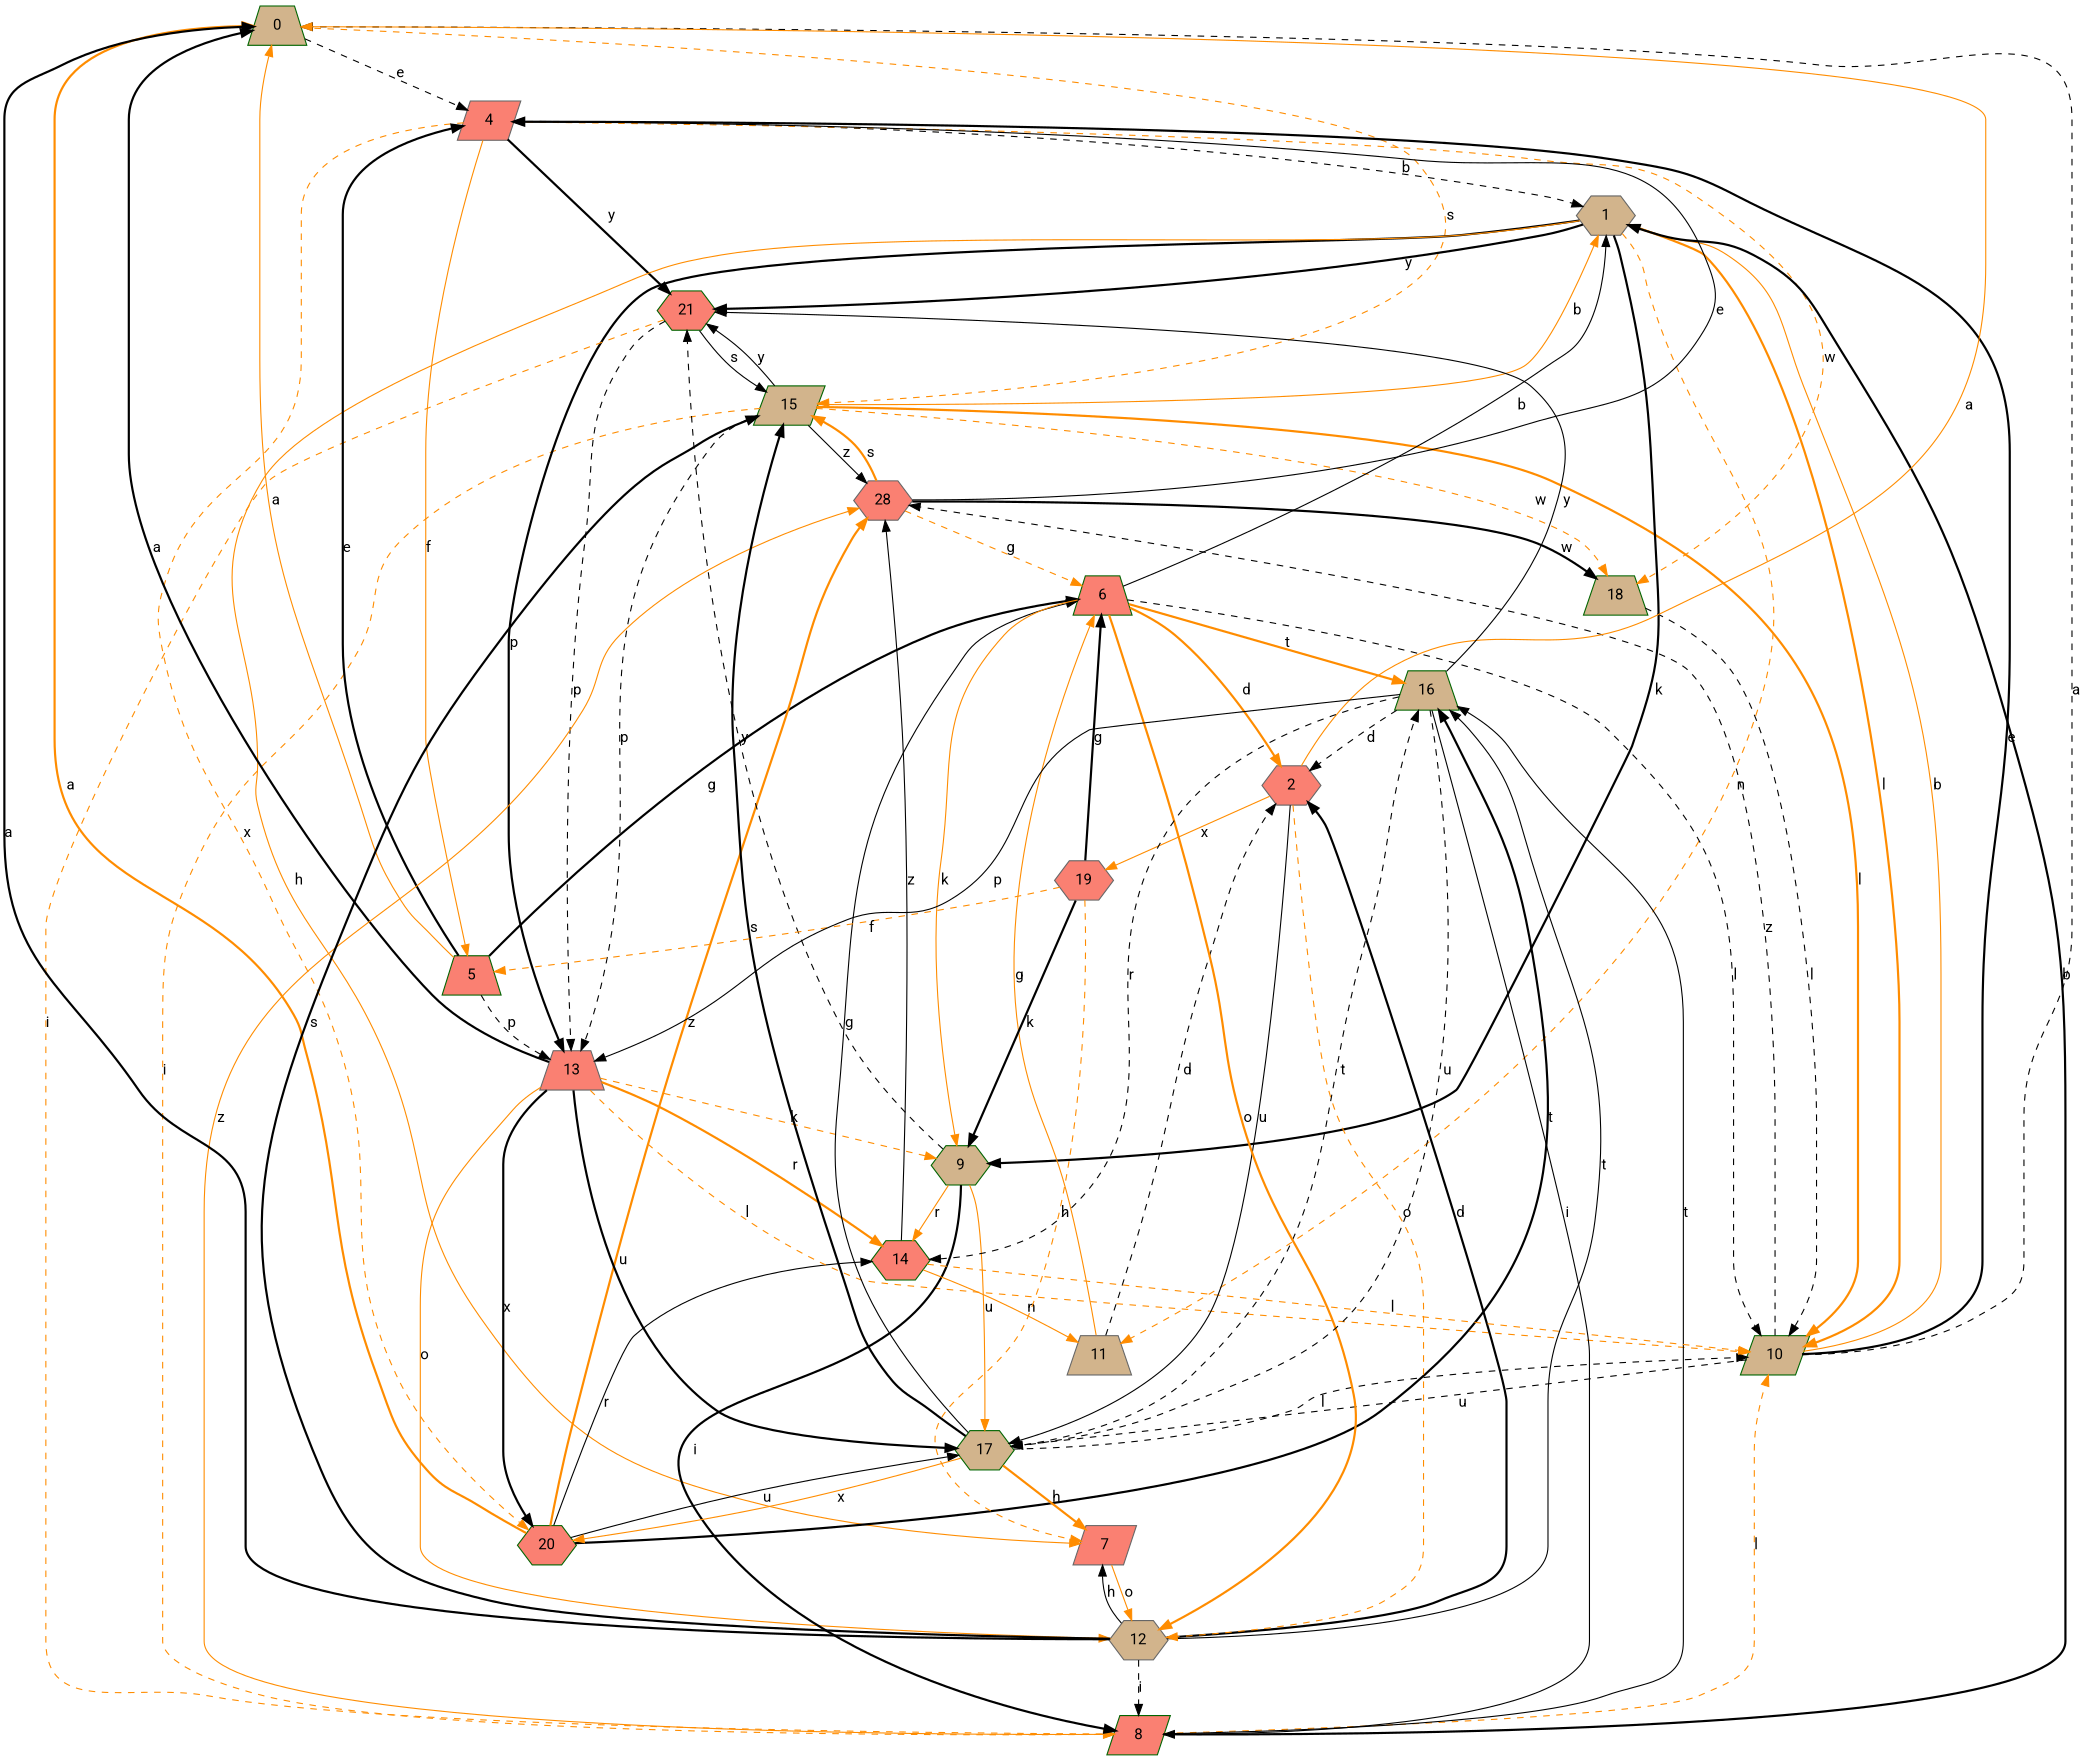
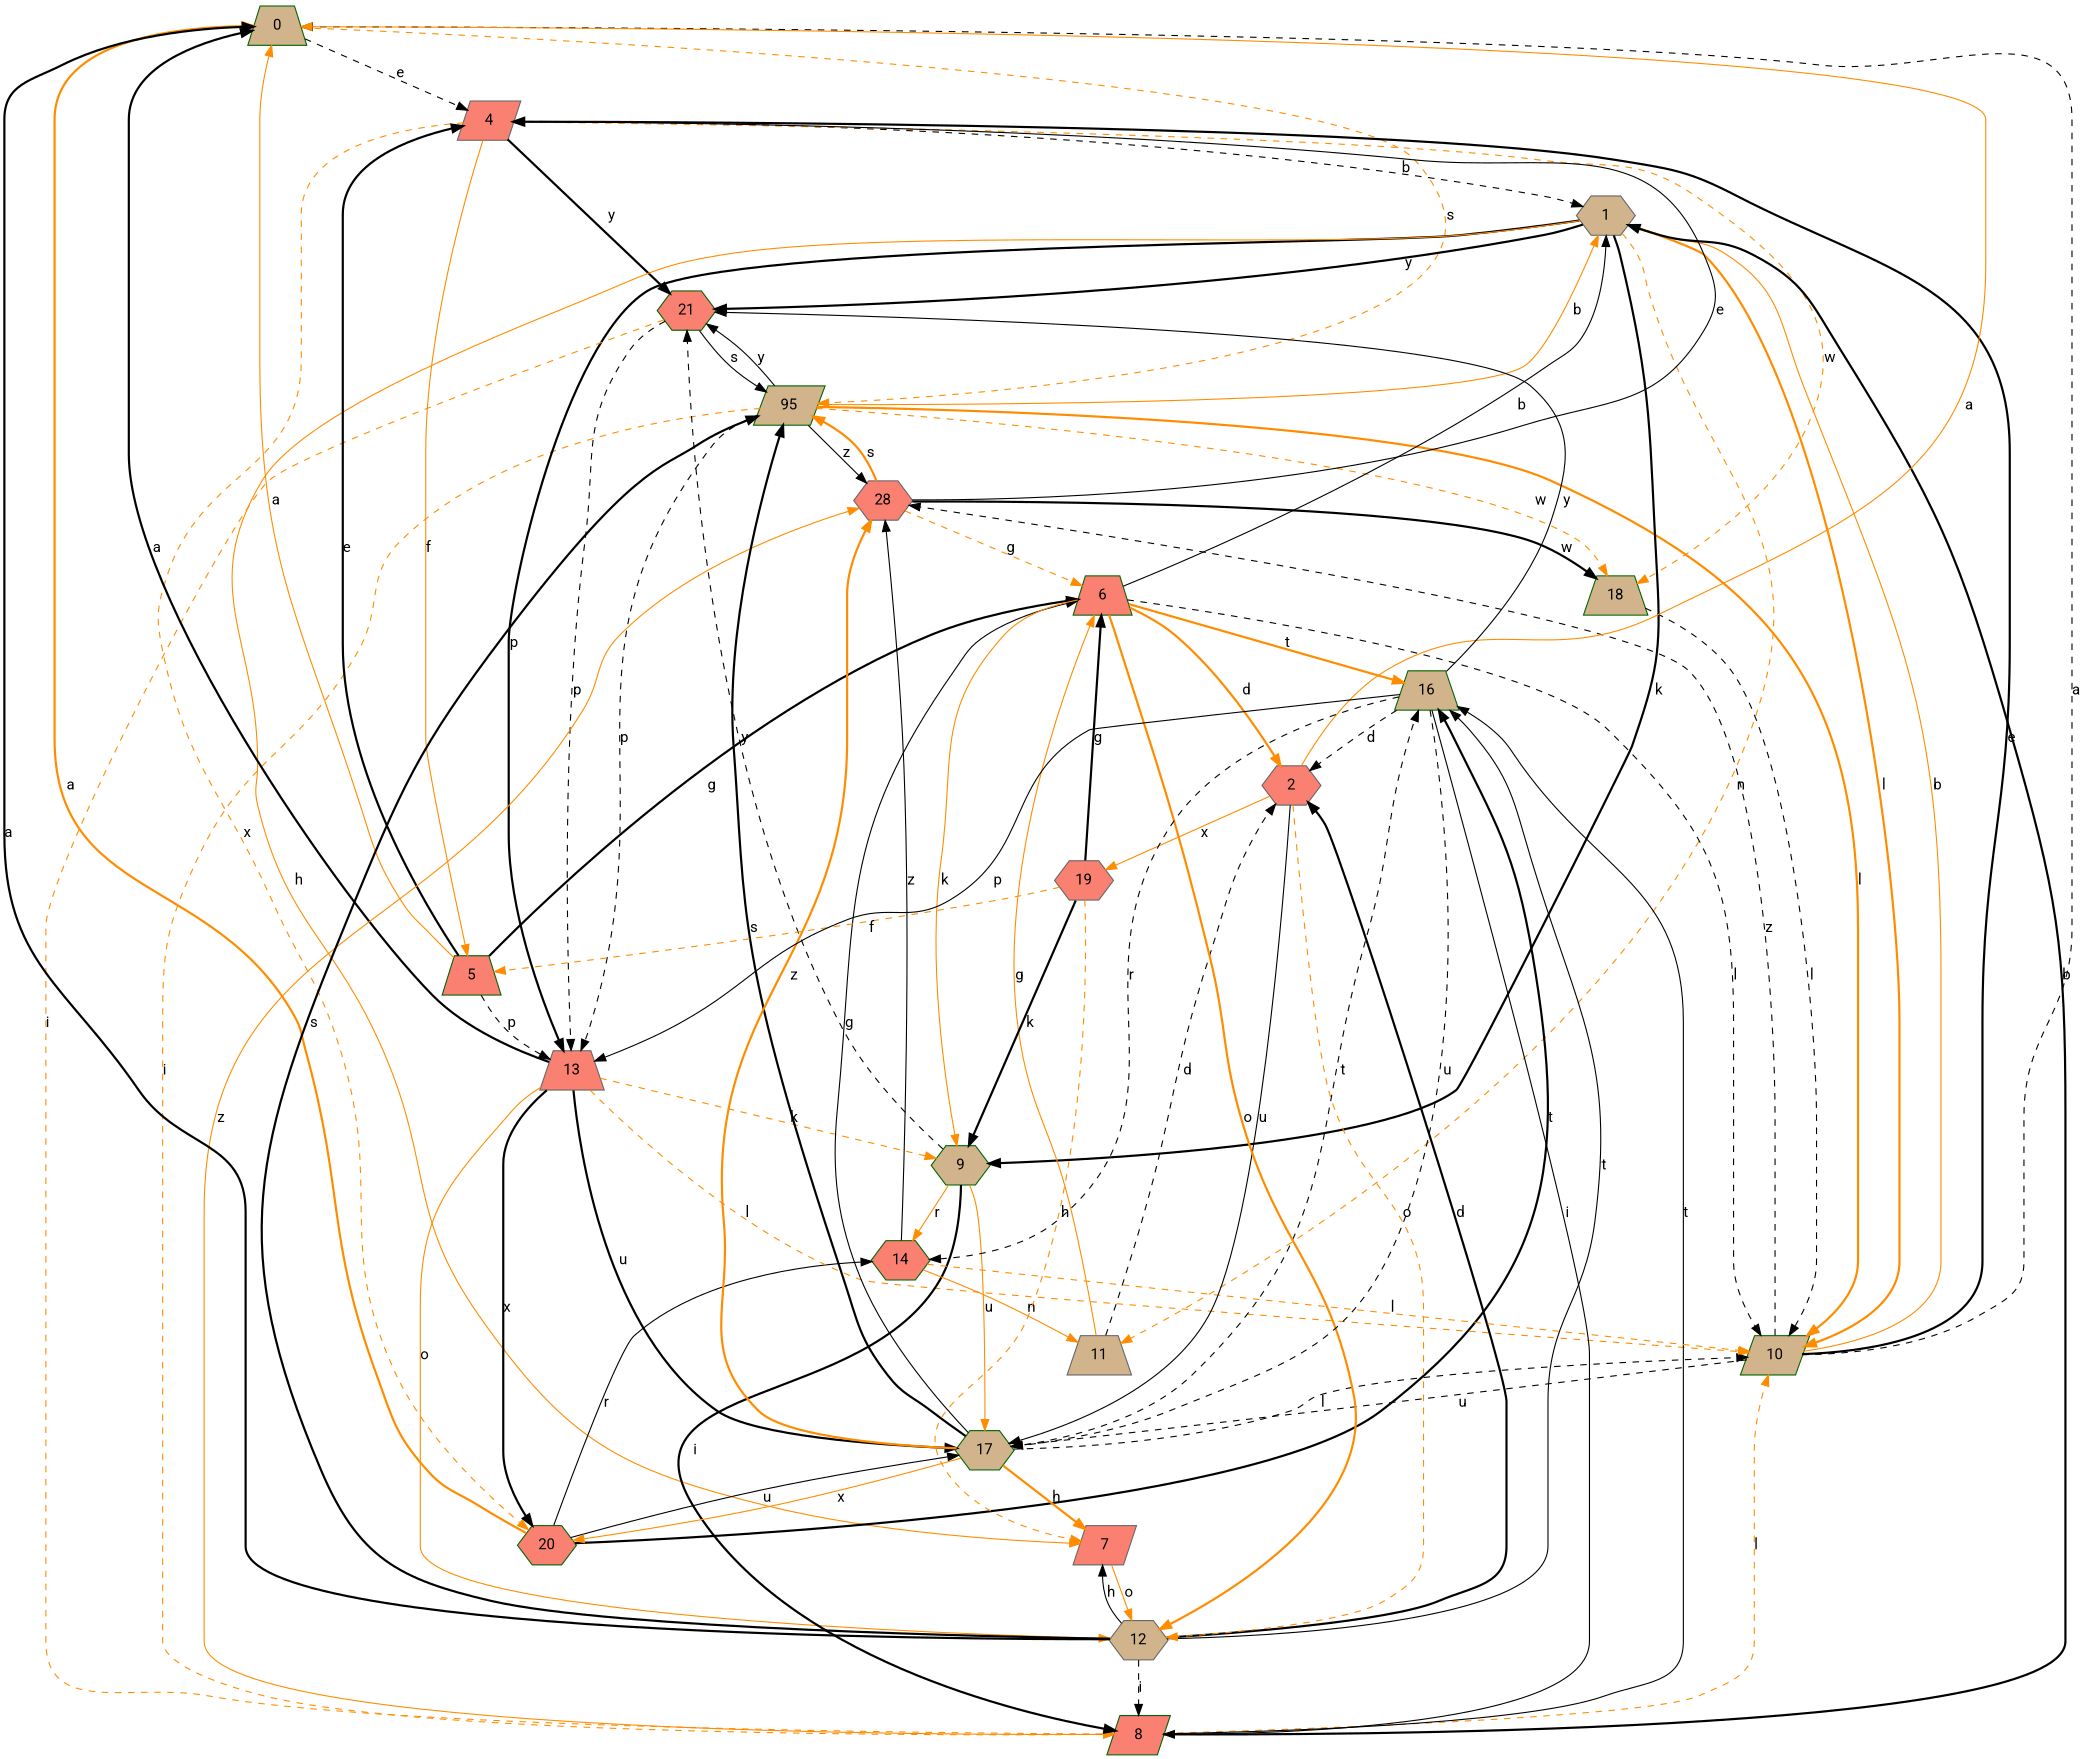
node "15": label "15" -> "95"
edge "20" -> "28": now "17" -> "28"
edge "13" -> "14": removed, label "r"
